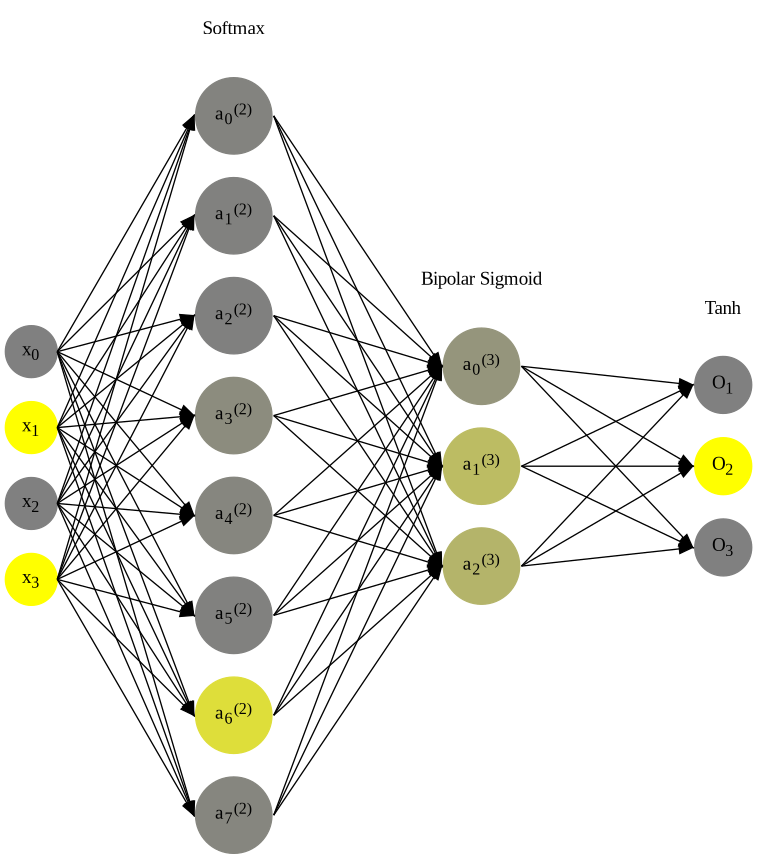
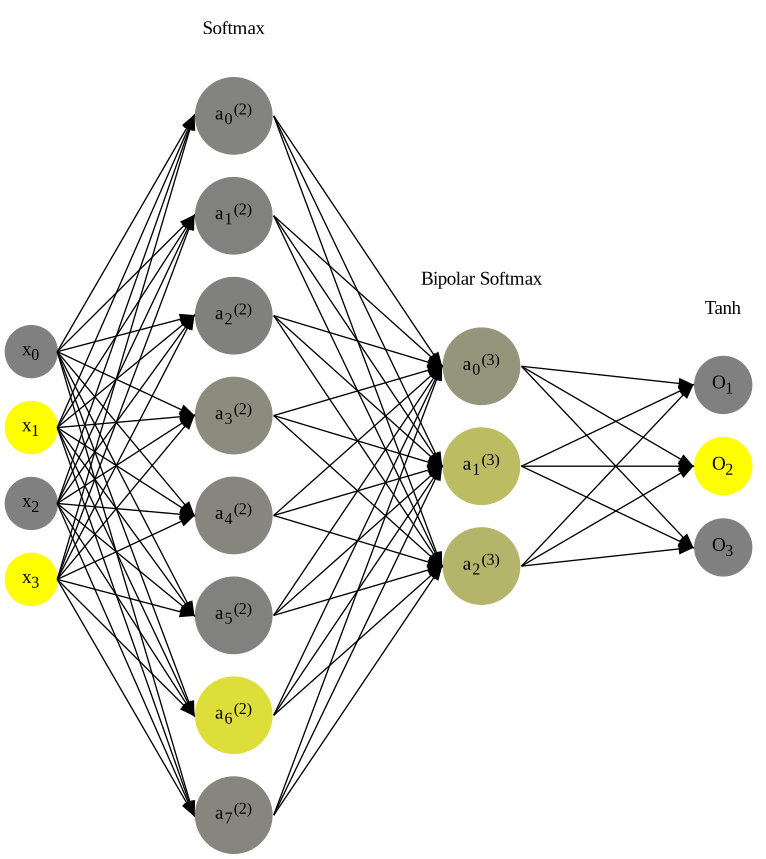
node "Bipolar Sigmoid": label "Bipolar Sigmoid" -> "Bipolar Softmax"
